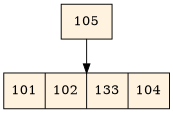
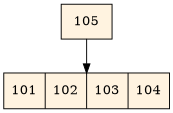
node "101": text "133" -> "103"
